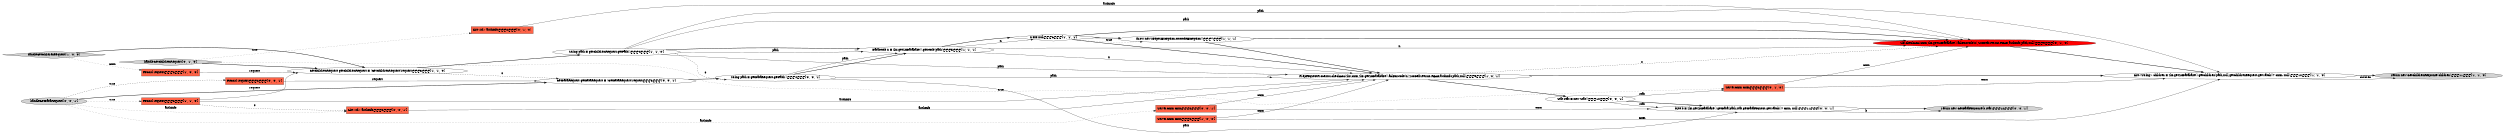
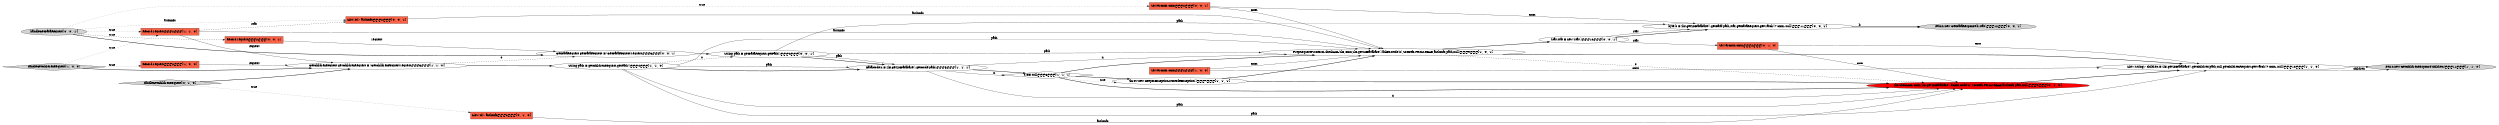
edge "handleGetChildrenRequest['1', '0', '0']" -> "Record request@@@2@@@['1', '1', '0']": added, label "true"
edge "handleGetChildrenRequest['1', '0', '0']" -> "Record request@@@2@@@['1', '0', '0']": label "cnxn" -> "true"
edge "handleGetChildrenRequest['0', '1', '0']" -> "ServerCnxn cnxn@@@2@@@['0', '1', '0']": removed, label "true"
edge "Record request@@@2@@@['1', '1', '0']" -> "List<Id> authInfo@@@2@@@['0', '0', '1']": label "0" -> "stat"
edge "handleGetDataRequest['0', '0', '1']" -> "ServerCnxn cnxn@@@2@@@['0', '0', '1']": label "authInfo" -> "true"
